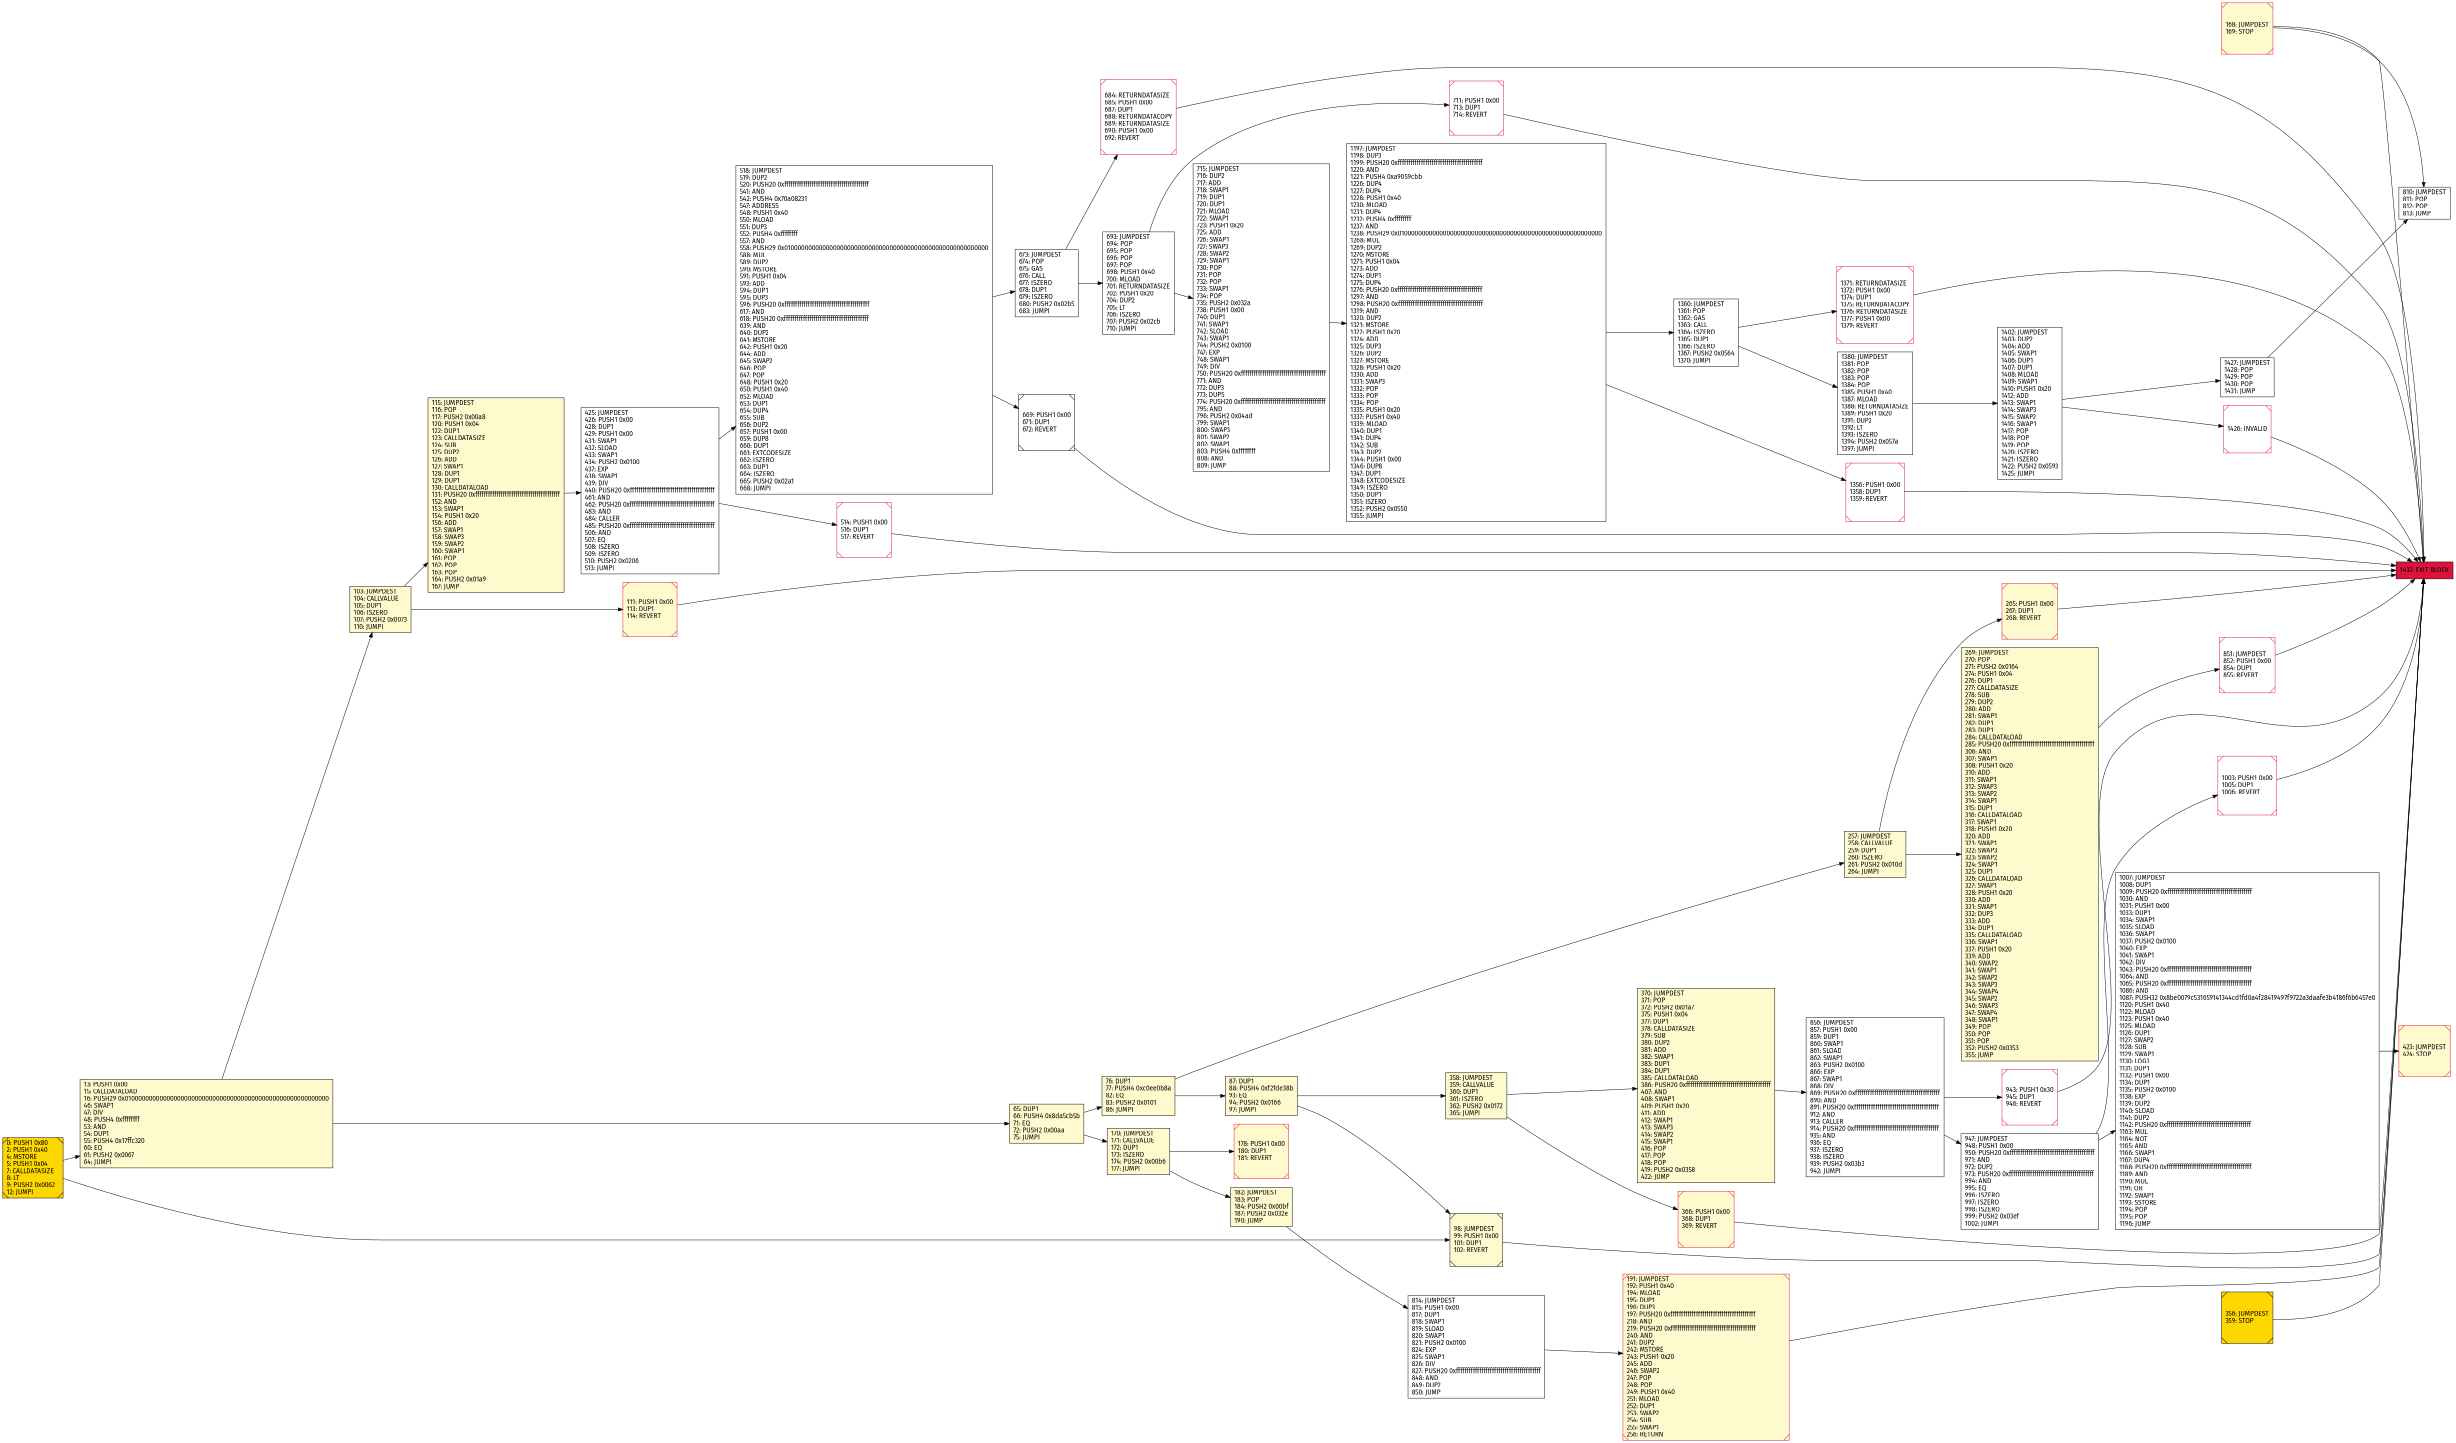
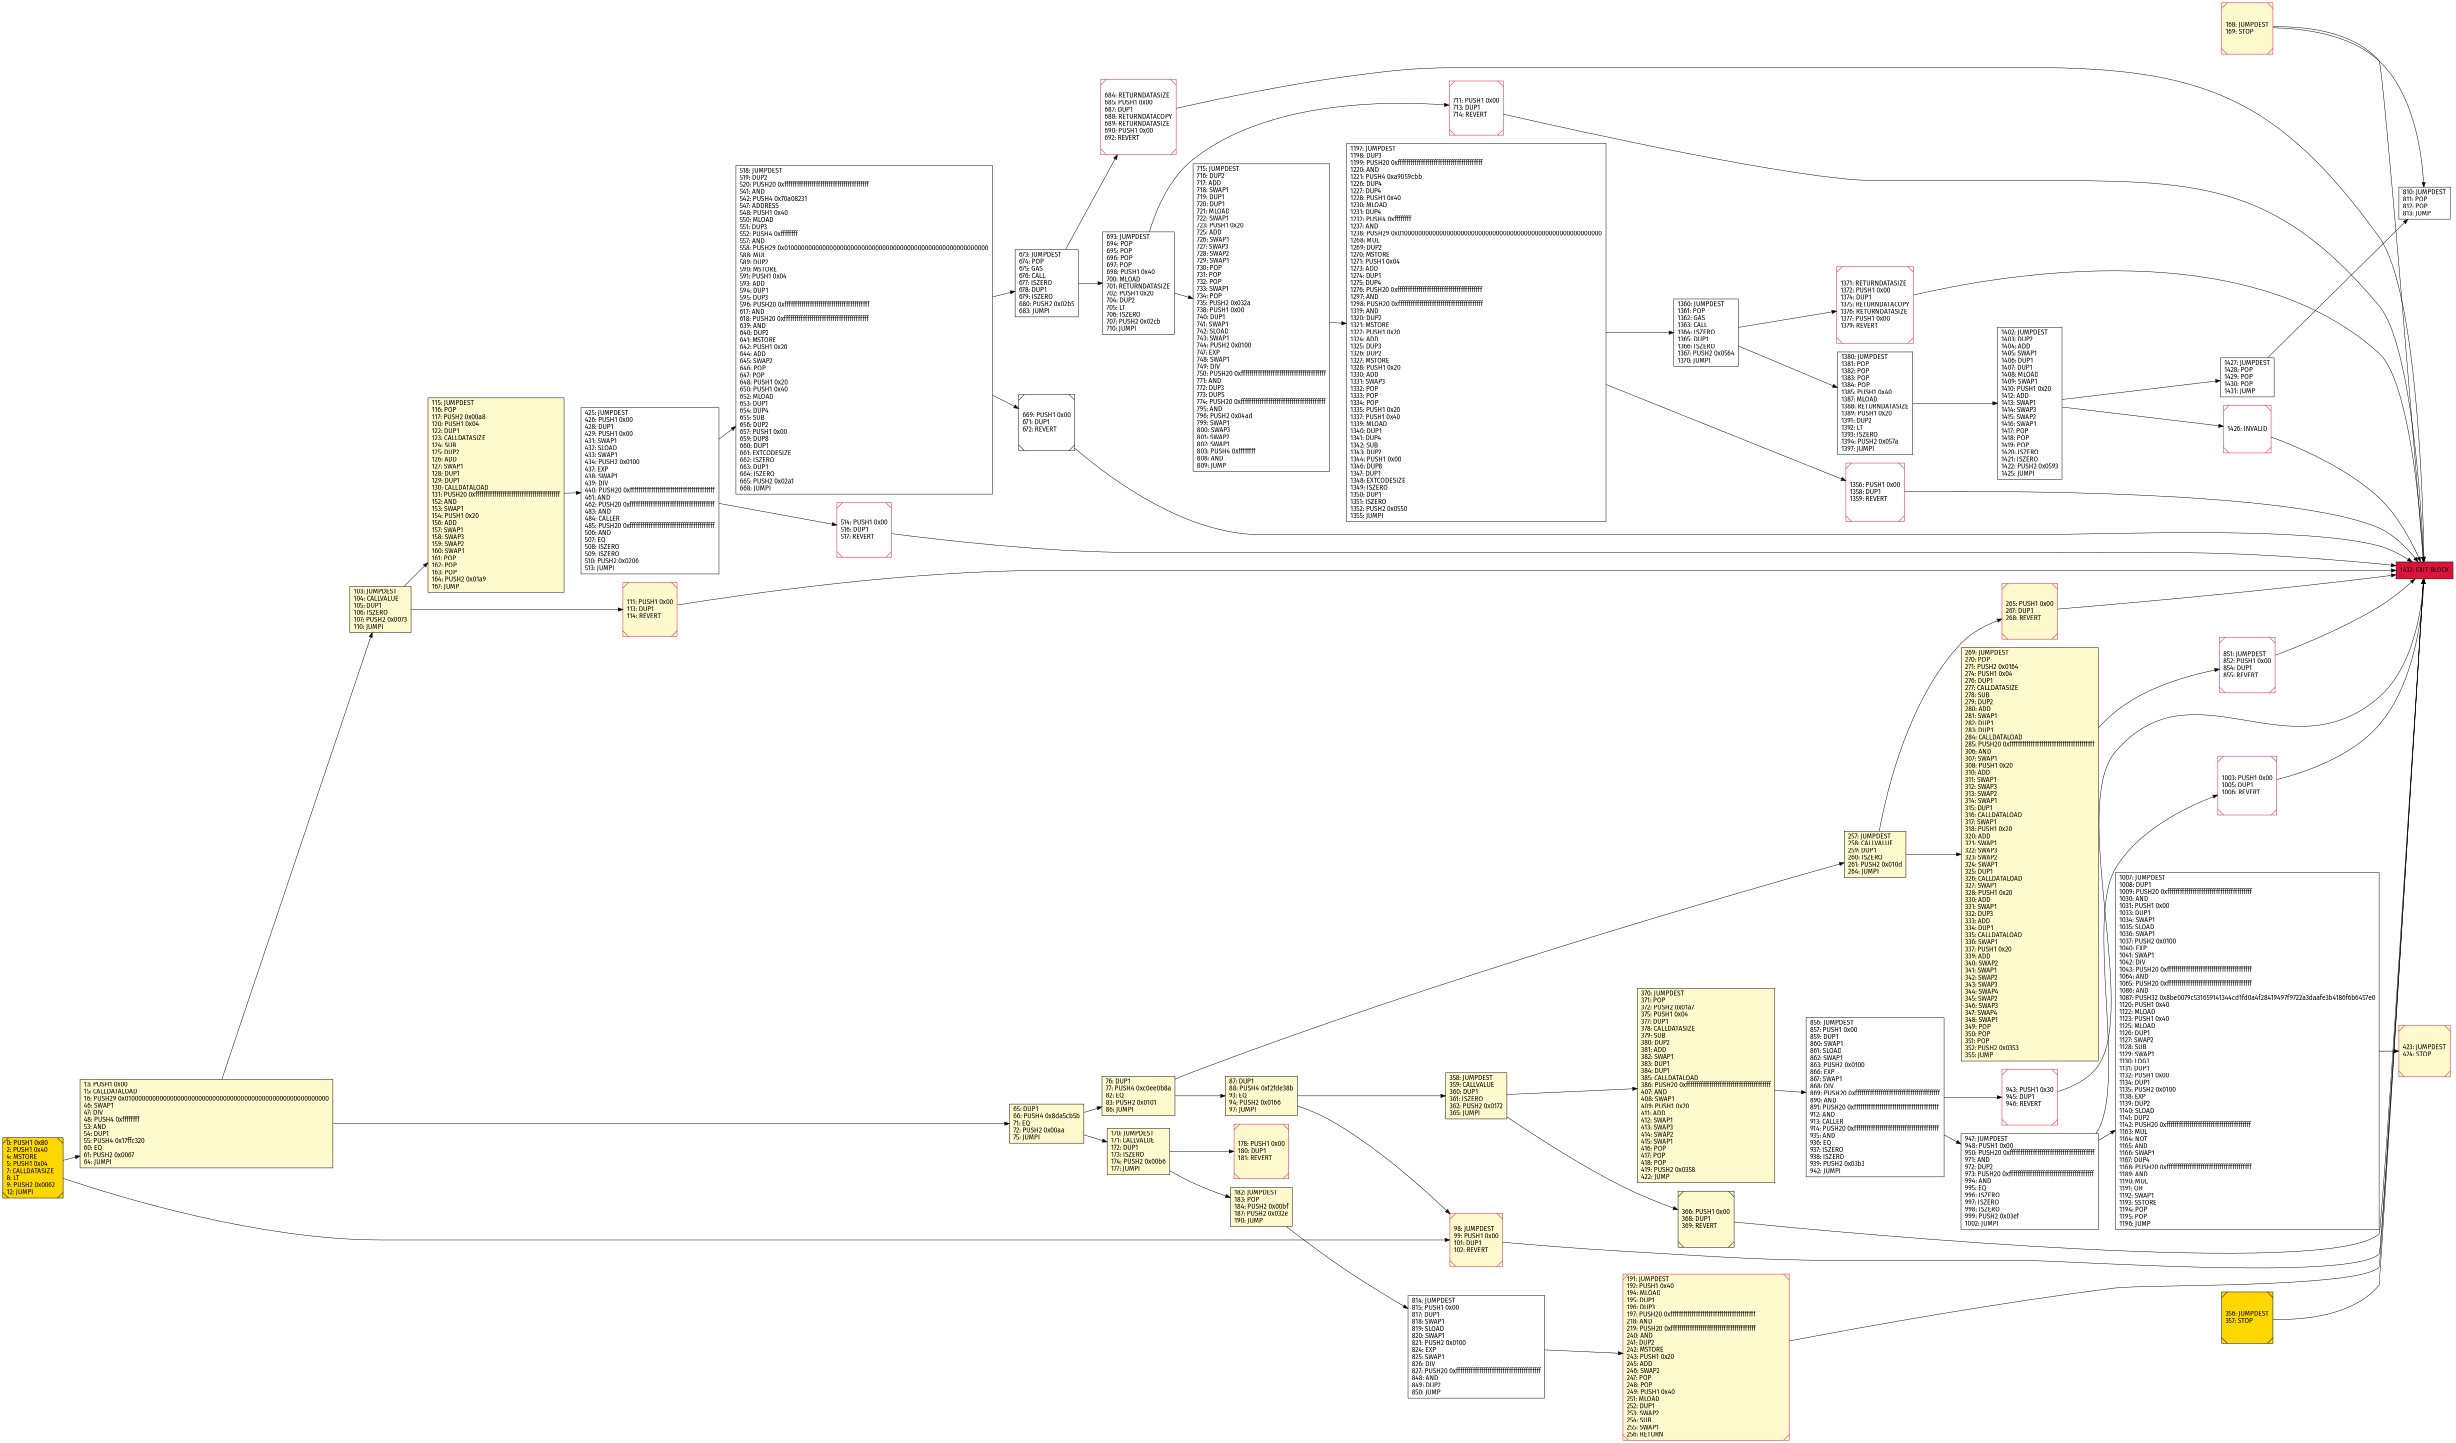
node "366: PUSH1 0x00 368: DUP1 369: REVERT": color crimson -> black
node "98: JUMPDEST 99: PUSH1 0x00 101: DUP1 102: REVERT": color black -> crimson
node "356: JUMPDEST 359: STOP": label "356: JUMPDEST 359: STOP" -> "356: JUMPDEST 357: STOP"
